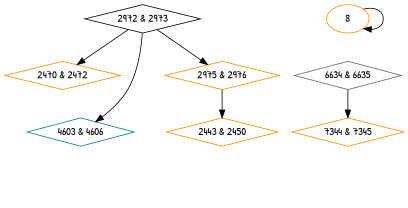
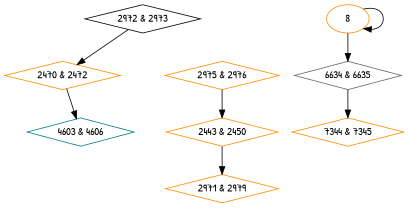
edge "8" -> "6634 & 6635": added
edge "2972 & 2973" -> "2975 & 2976": removed
edge "2972 & 2973" -> "4603 & 4606": now "2470 & 2472" -> "4603 & 4606"
node "2971 & 2979": added
